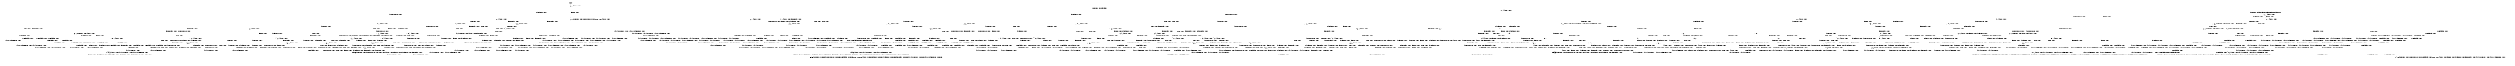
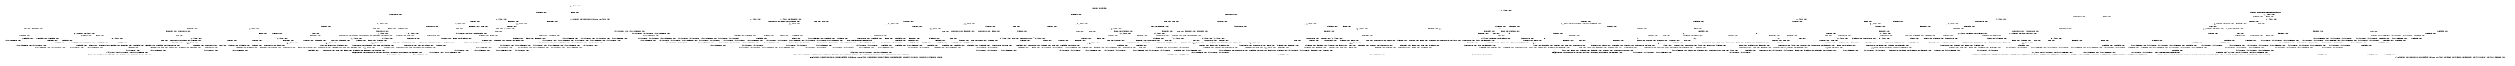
node "__start0": removed
edge "s46" -> "s8": now "s46" -> "s71"
